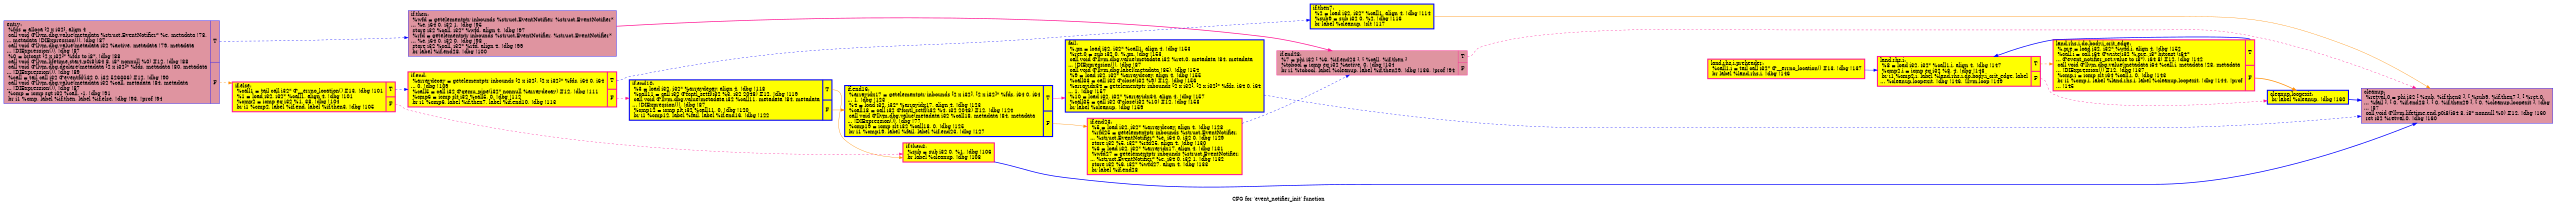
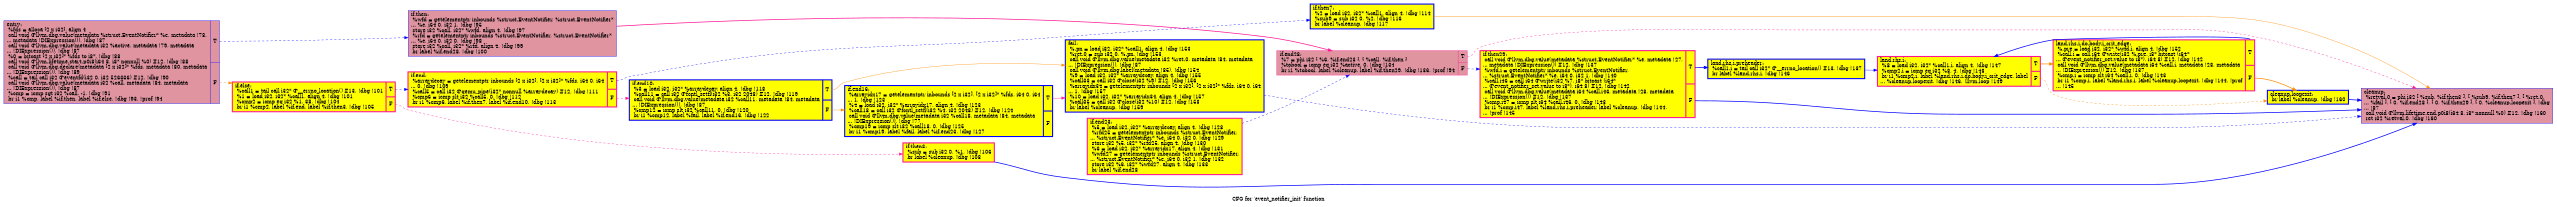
node "if.then7:": text "br label %cleanup, !slt !117" -> "br label %cleanup, !dbg !117"
edge "land.rhs.i:" -> "land.rhs.i.do.body.i_crit_edge:": style dashed -> bold
node "land.rhs.i.preheader:": color deeppink -> blue
node "if.then29:": added
edge "land.rhs.i:" -> "cleanup.loopexit:": color deeppink -> darkorange
edge "if.end16:" -> "if.end23:": removed
edge "if.end10:" -> "if.then3:": now "if.end10:" -> "fail:"
